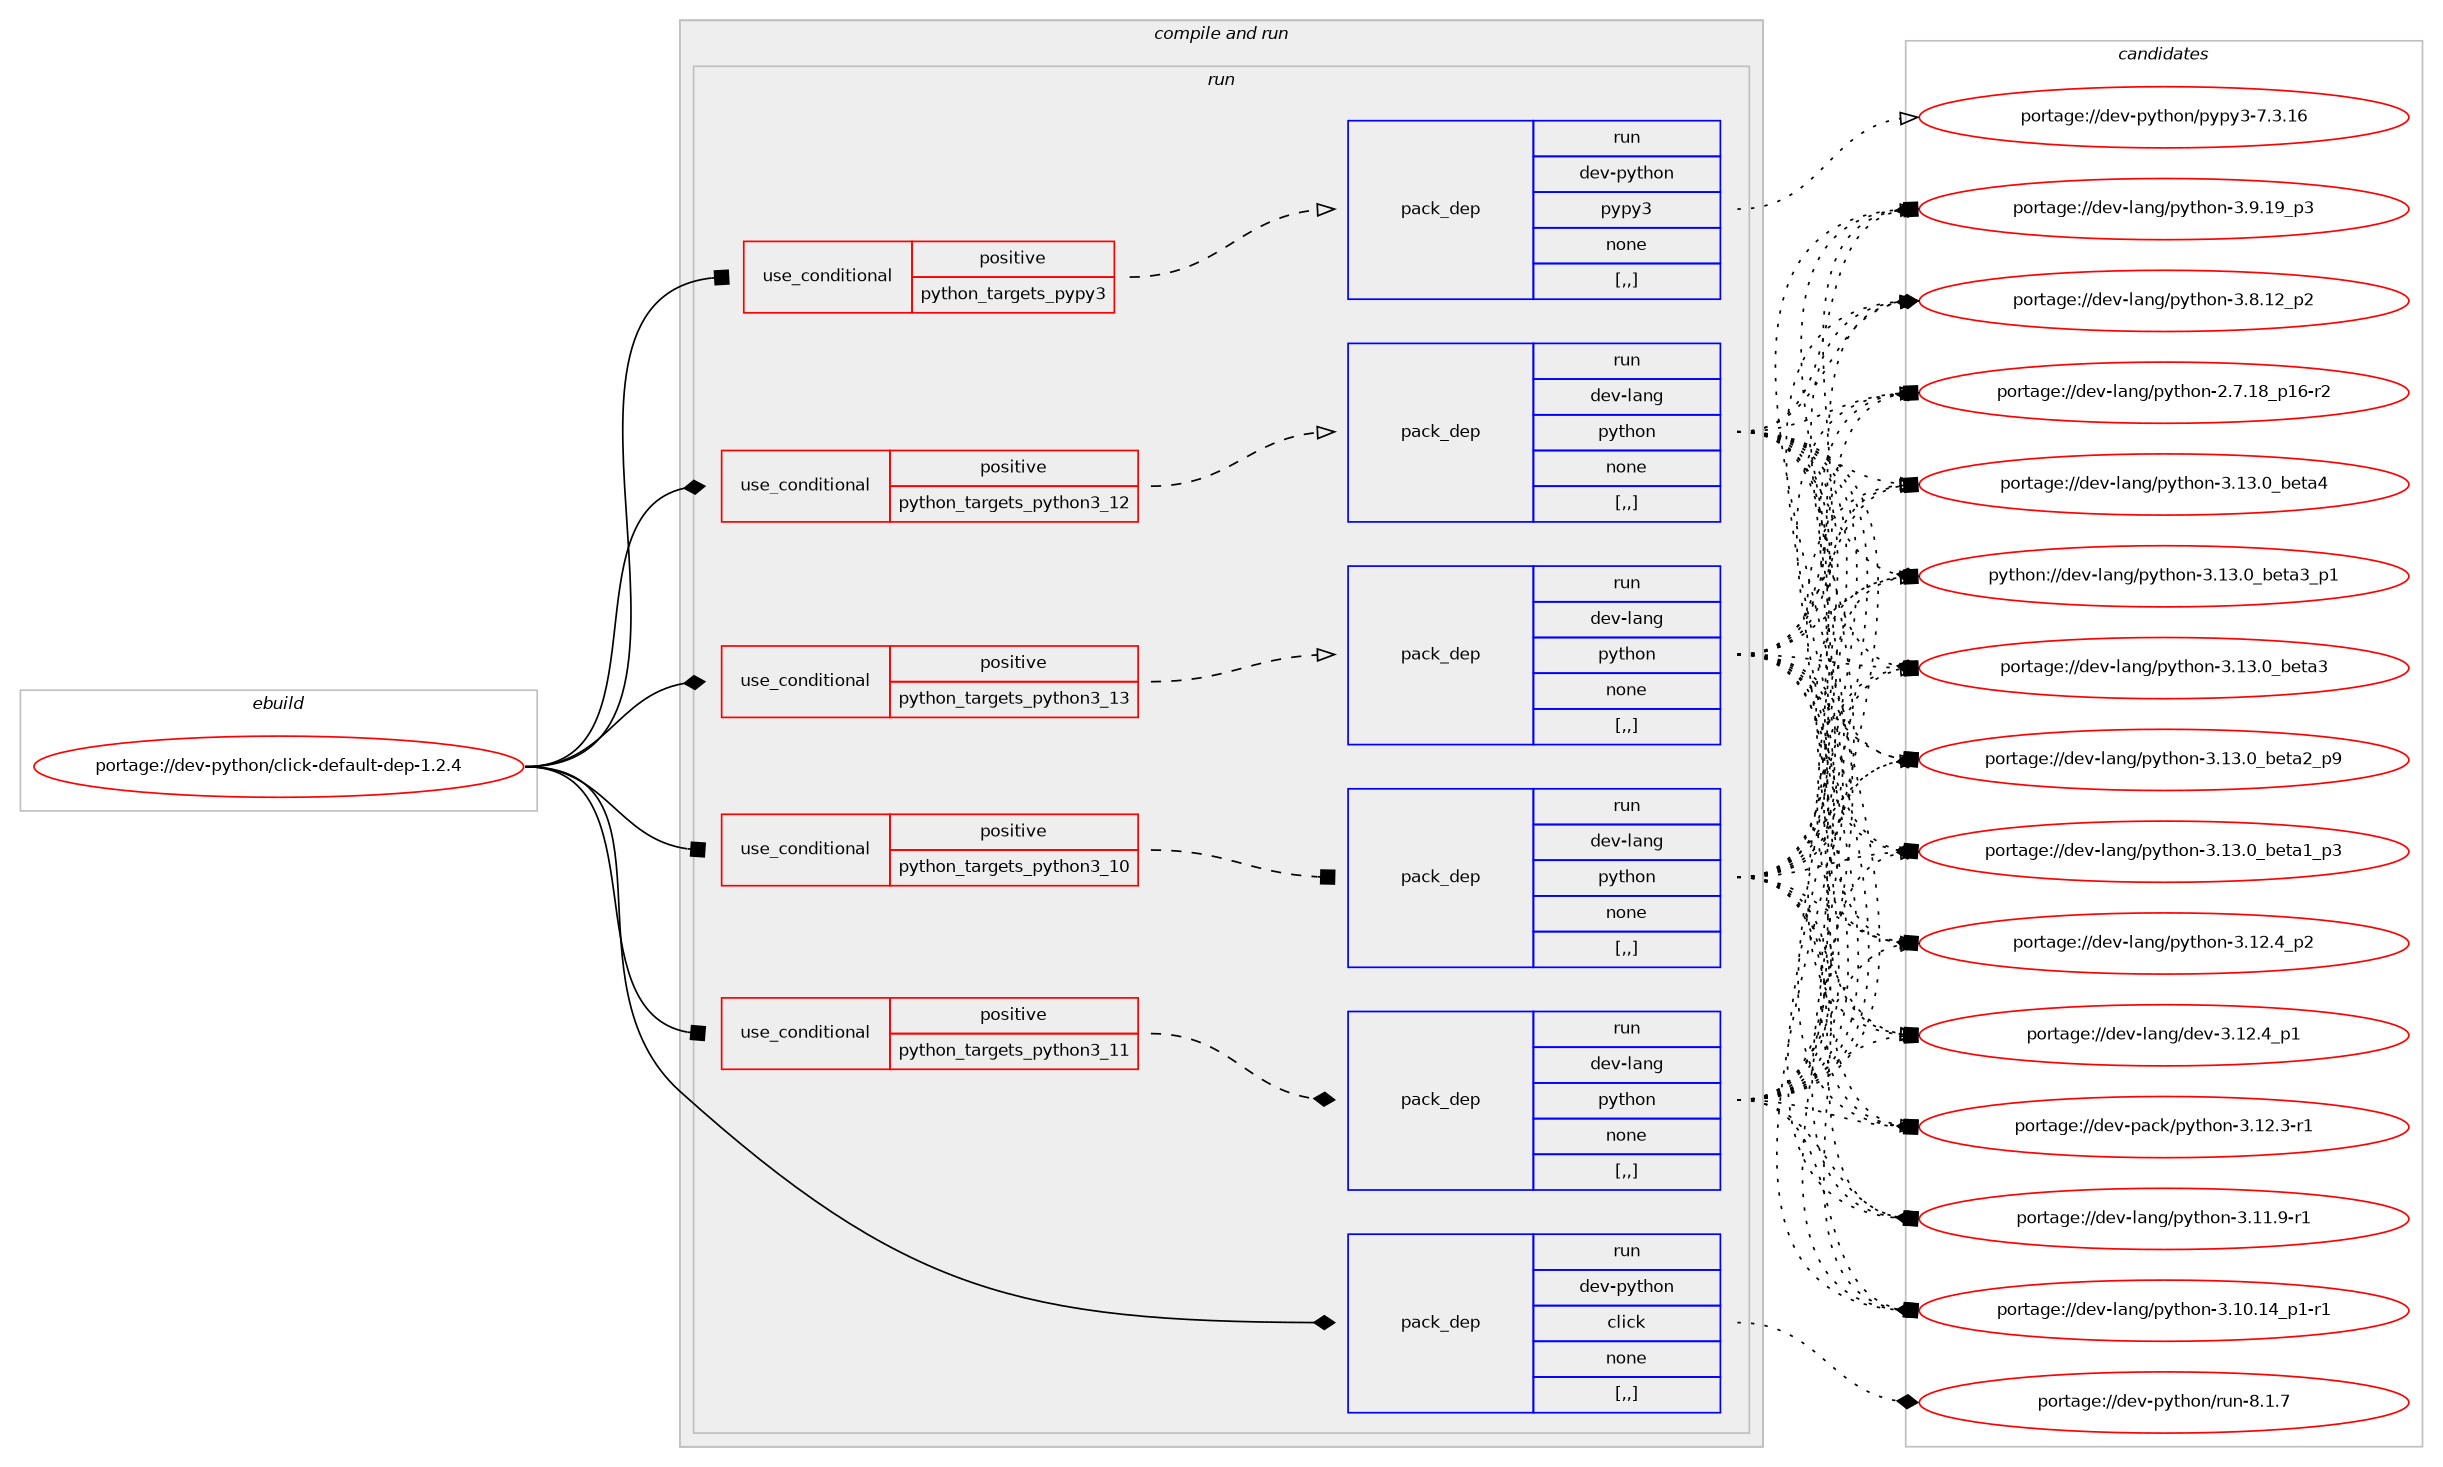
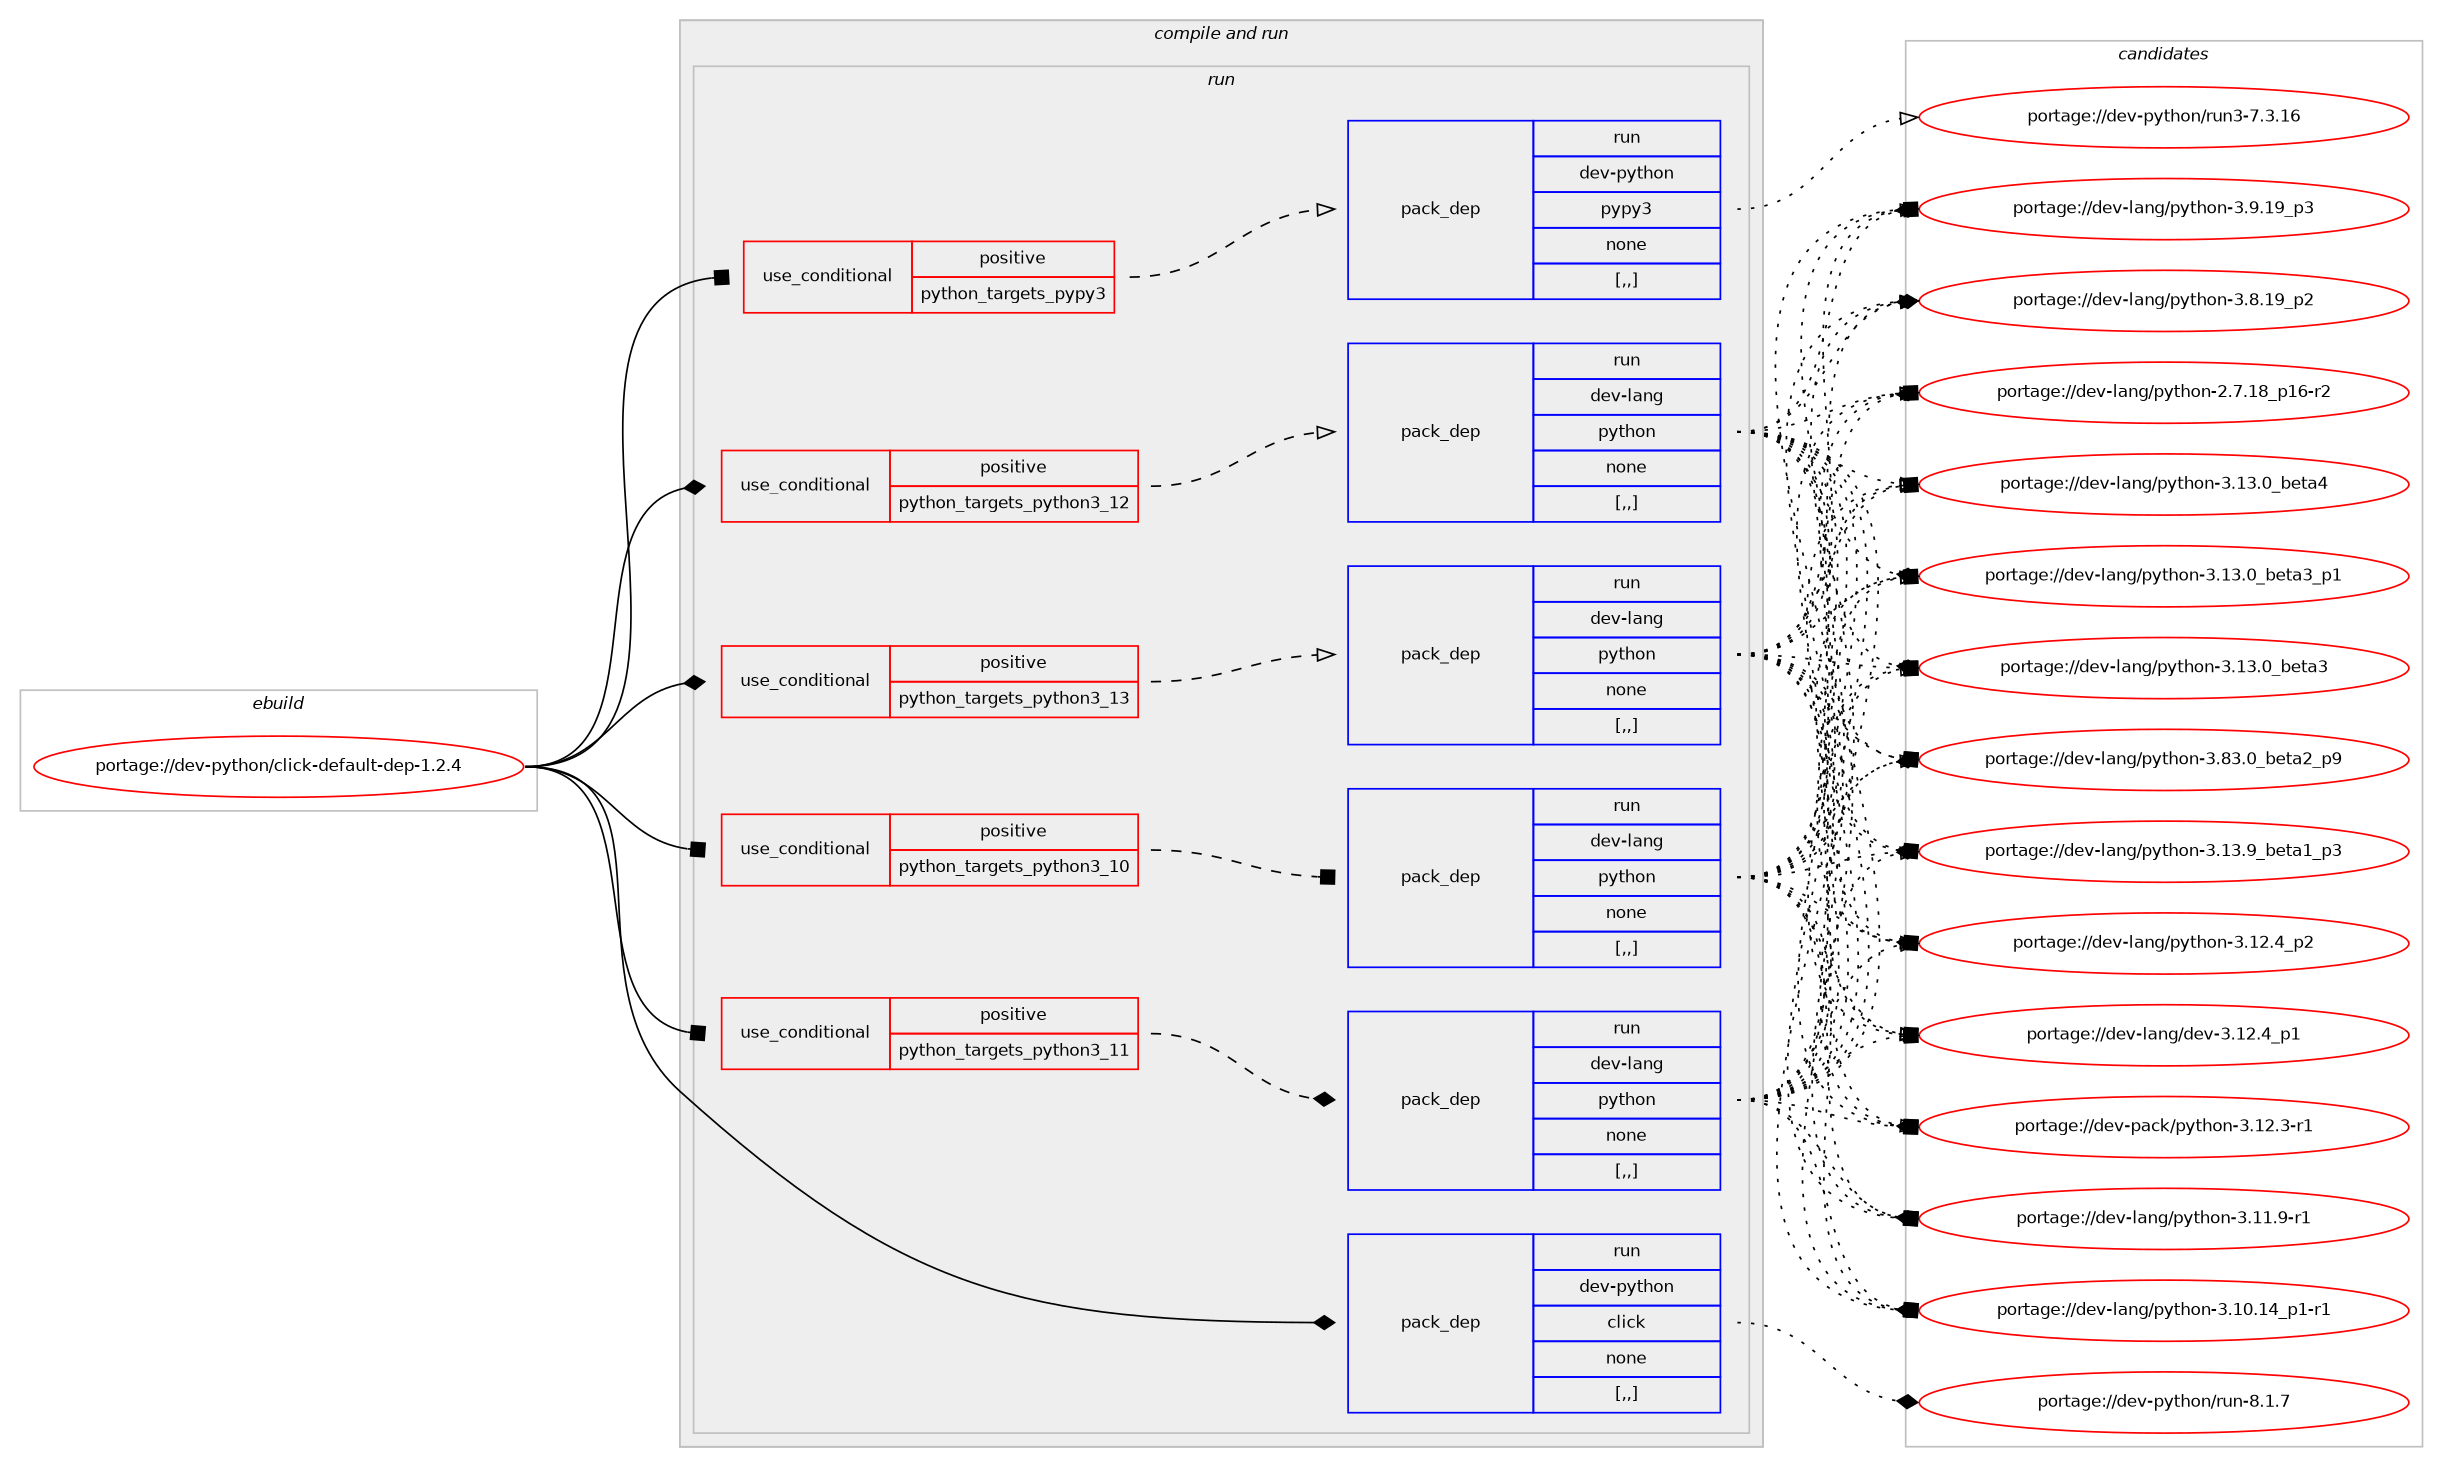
node "portage://dev-python/pypy3-7.3.16": label "portage://dev-python/pypy3-7.3.16" -> "portage://dev-python/run3-7.3.16"
node "portage://dev-lang/python-3.8.12_p2": label "portage://dev-lang/python-3.8.12_p2" -> "portage://dev-lang/python-3.8.19_p2"
node "python://dev-lang/python-3.13.0_beta3_p1": label "python://dev-lang/python-3.13.0_beta3_p1" -> "portage://dev-lang/python-3.13.0_beta3_p1"
node "portage://dev-lang/python-3.13.0_beta2_p9": label "portage://dev-lang/python-3.13.0_beta2_p9" -> "portage://dev-lang/python-3.83.0_beta2_p9"
node "portage://dev-lang/python-3.13.0_beta1_p3": label "portage://dev-lang/python-3.13.0_beta1_p3" -> "portage://dev-lang/python-3.13.9_beta1_p3"
